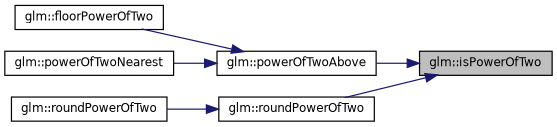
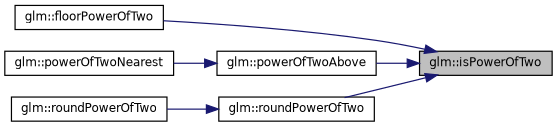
edge "glm::floorPowerOfTwo" -> "glm::powerOfTwoAbove": now "glm::floorPowerOfTwo" -> "glm::isPowerOfTwo"
